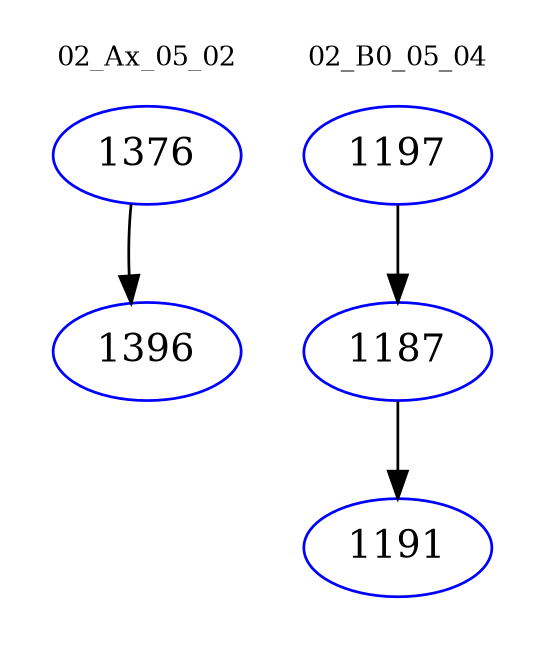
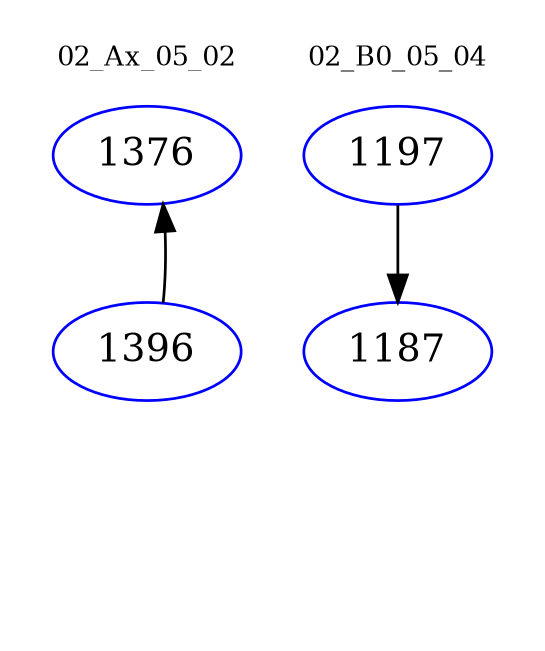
edge "1376" -> "1396": reversed
node "1191": removed
